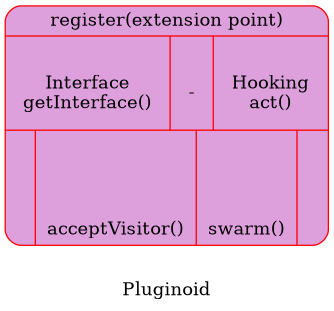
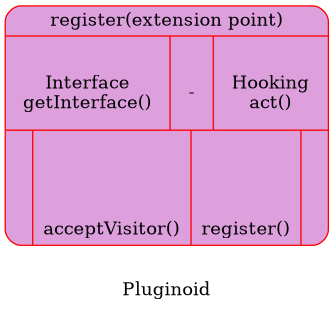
node "register(extension point)": text "swarm()" -> "register()"
